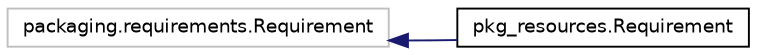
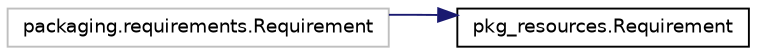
edge "pkg_resources.Requirement" -> "packaging.requirements.Requirement": reversed
